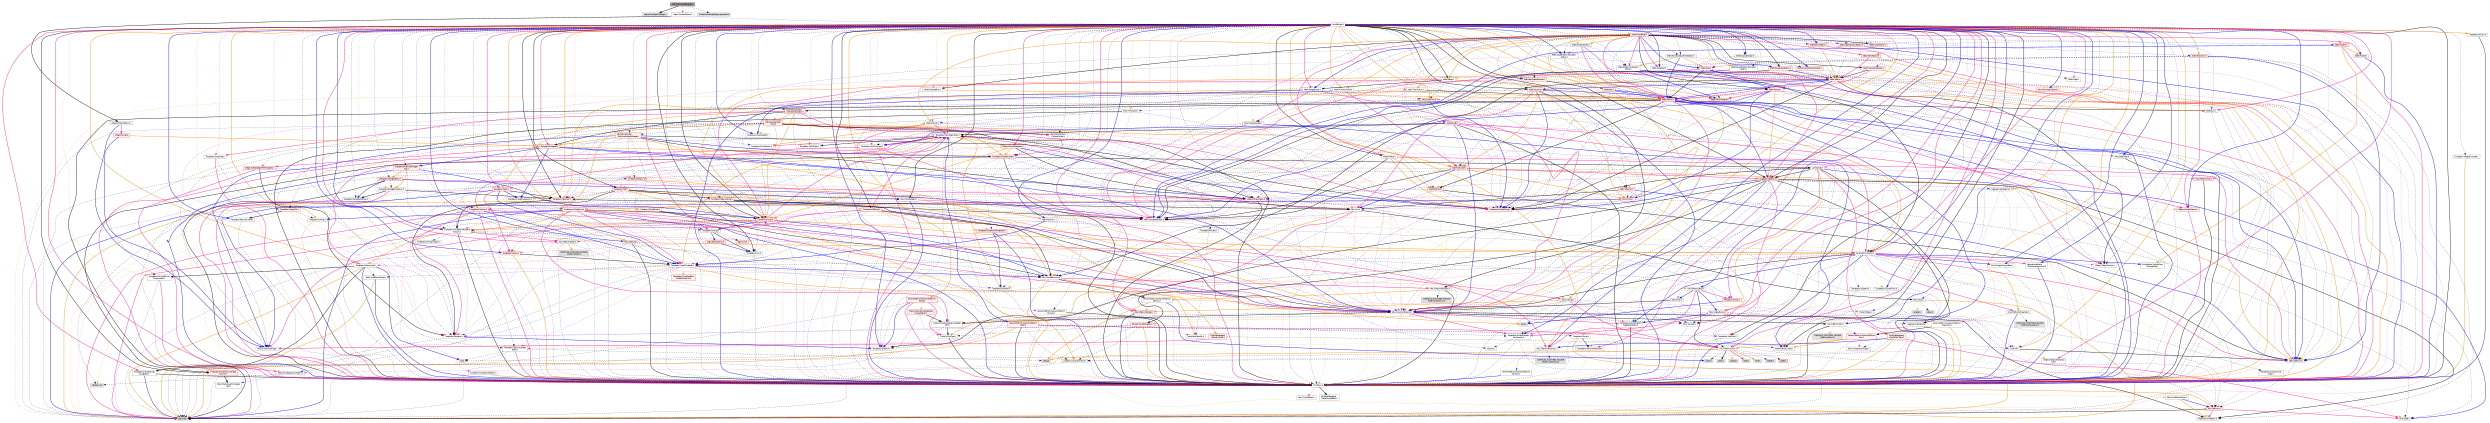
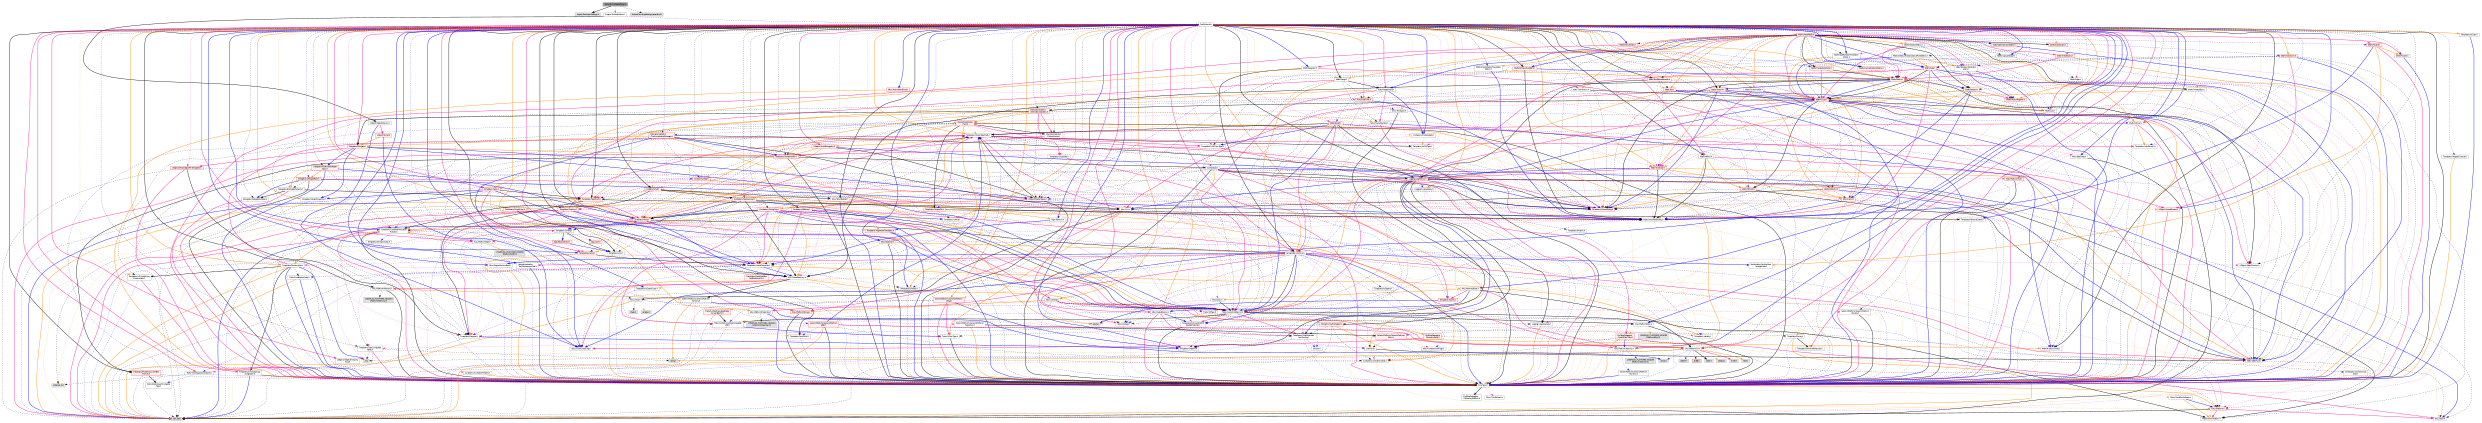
node "Math/RotationAboutPointMatrix.h": label "Math/RotationAboutPointMatrix.h" -> "PlatformMisc/RotationAboutPointMatrix.h"
edge "Internationalization /Text.h" -> "Templates/UniquePtr.h": style dashed -> bold
edge "Logging/LogMacros.h" -> "Traits/IsCharEncodingCompatible With.h": now "Logging/LogMacros.h" -> "GenericPlatform/GenericPlatform String.h"
edge "Containers/Array.h" -> "Serialization/Archive.h": color darkorange -> black
edge "HAL/MemoryBase.h" -> "Misc/Exec.h": color blue -> darkorange
